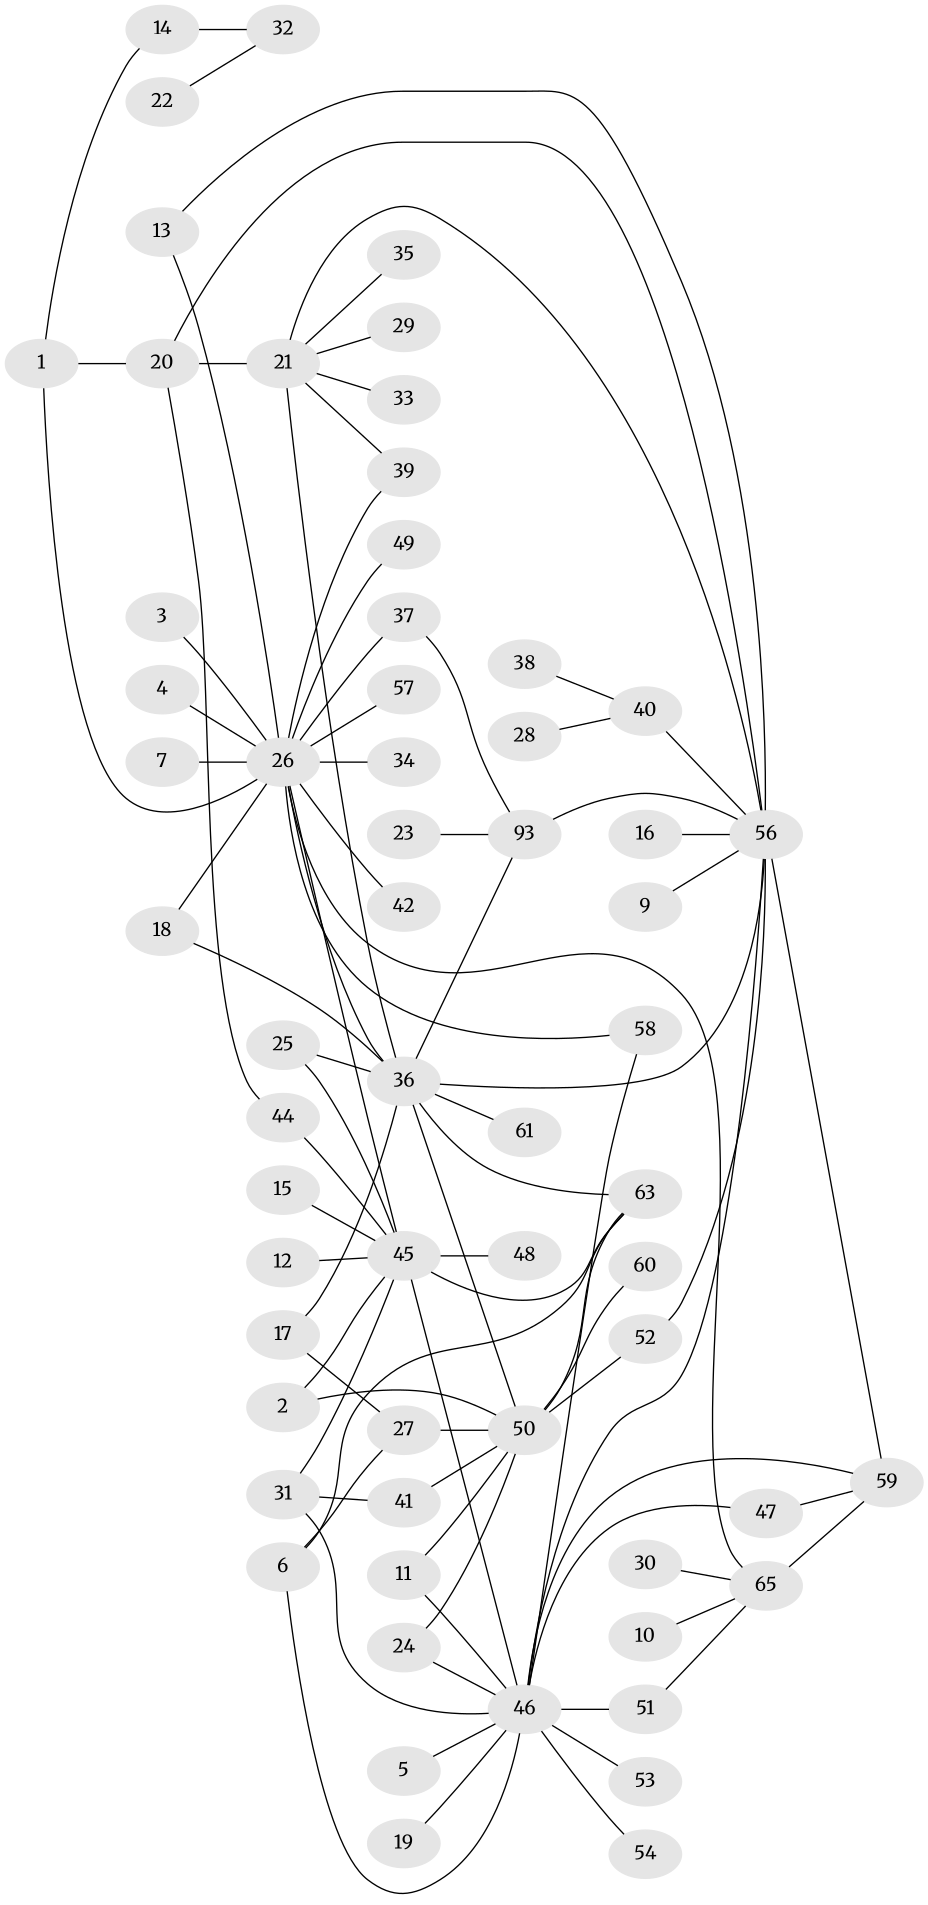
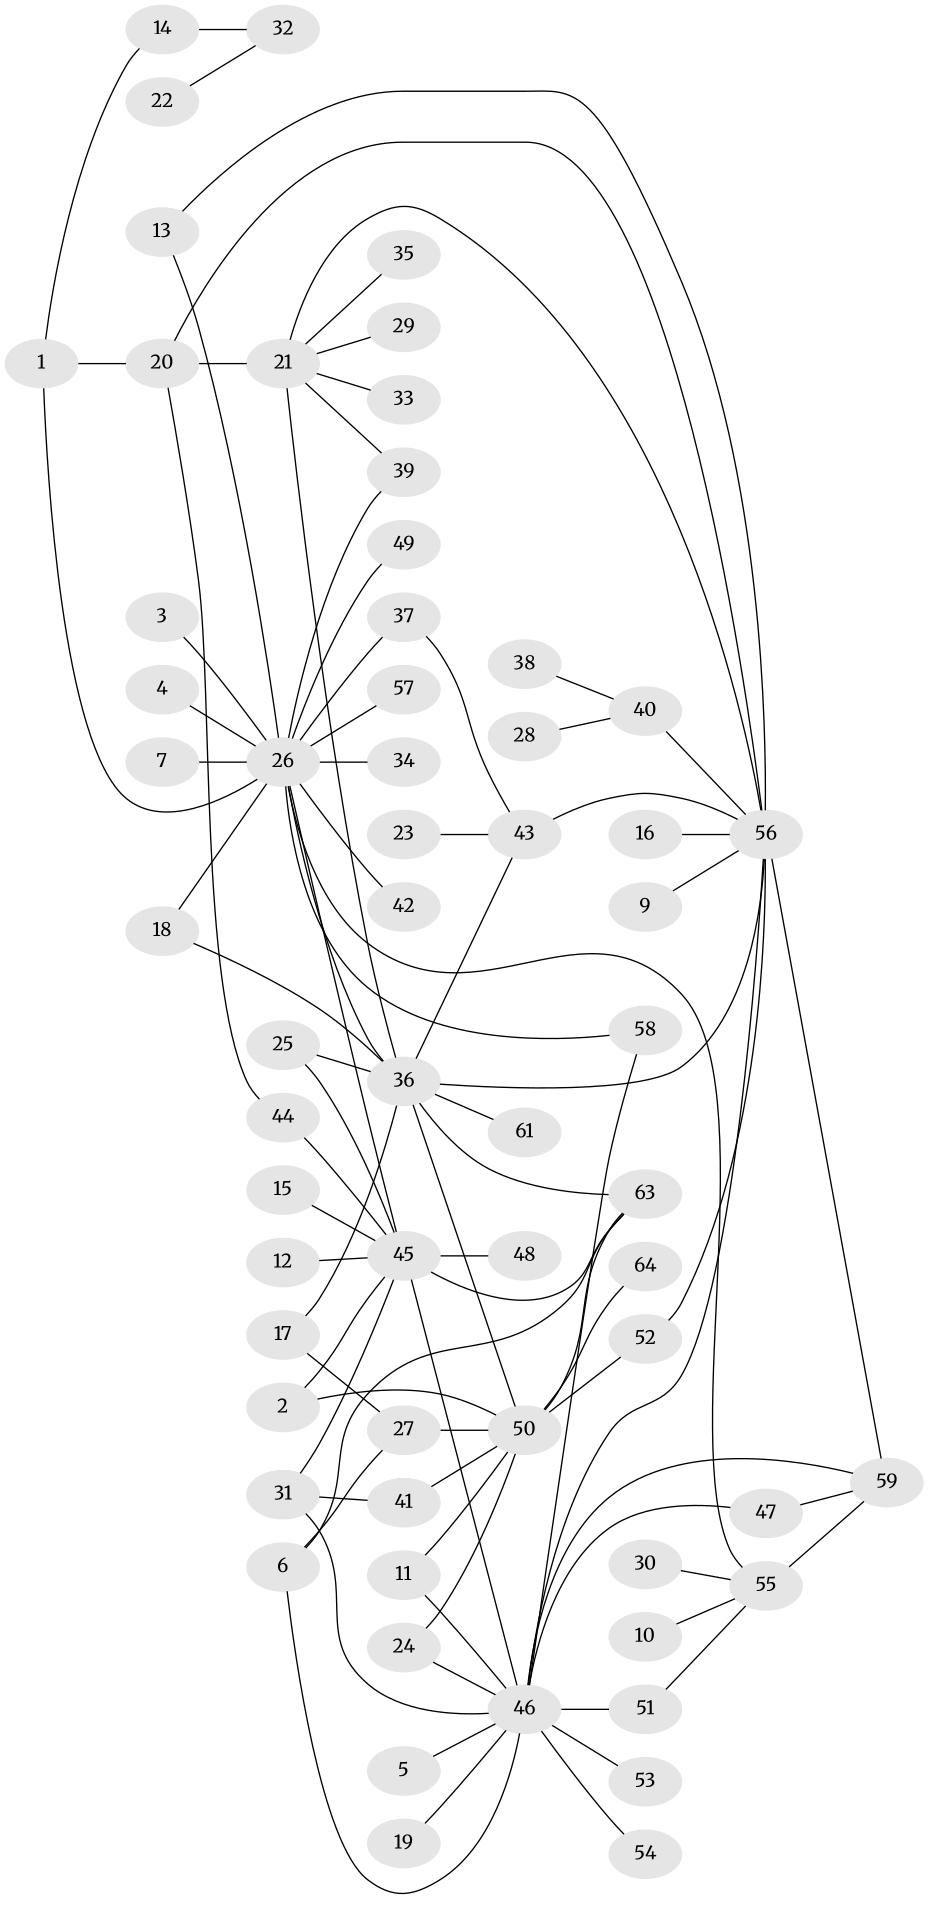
node "93": label "93" -> "43"
node "60": label "60" -> "64"
node "65": label "65" -> "55"
